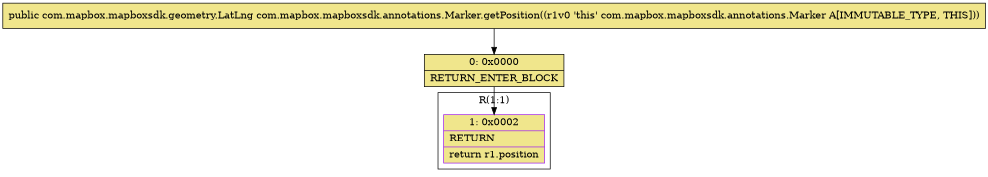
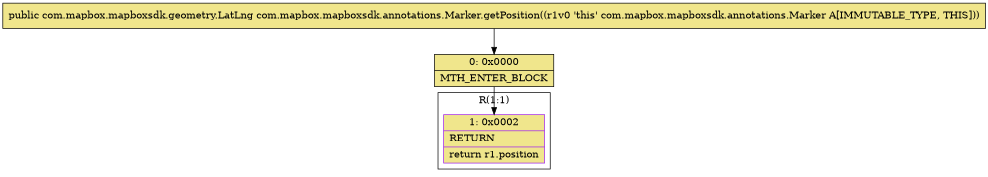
node "0: 0x0000": text "RETURN_ENTER_BLOCK" -> "MTH_ENTER_BLOCK"
